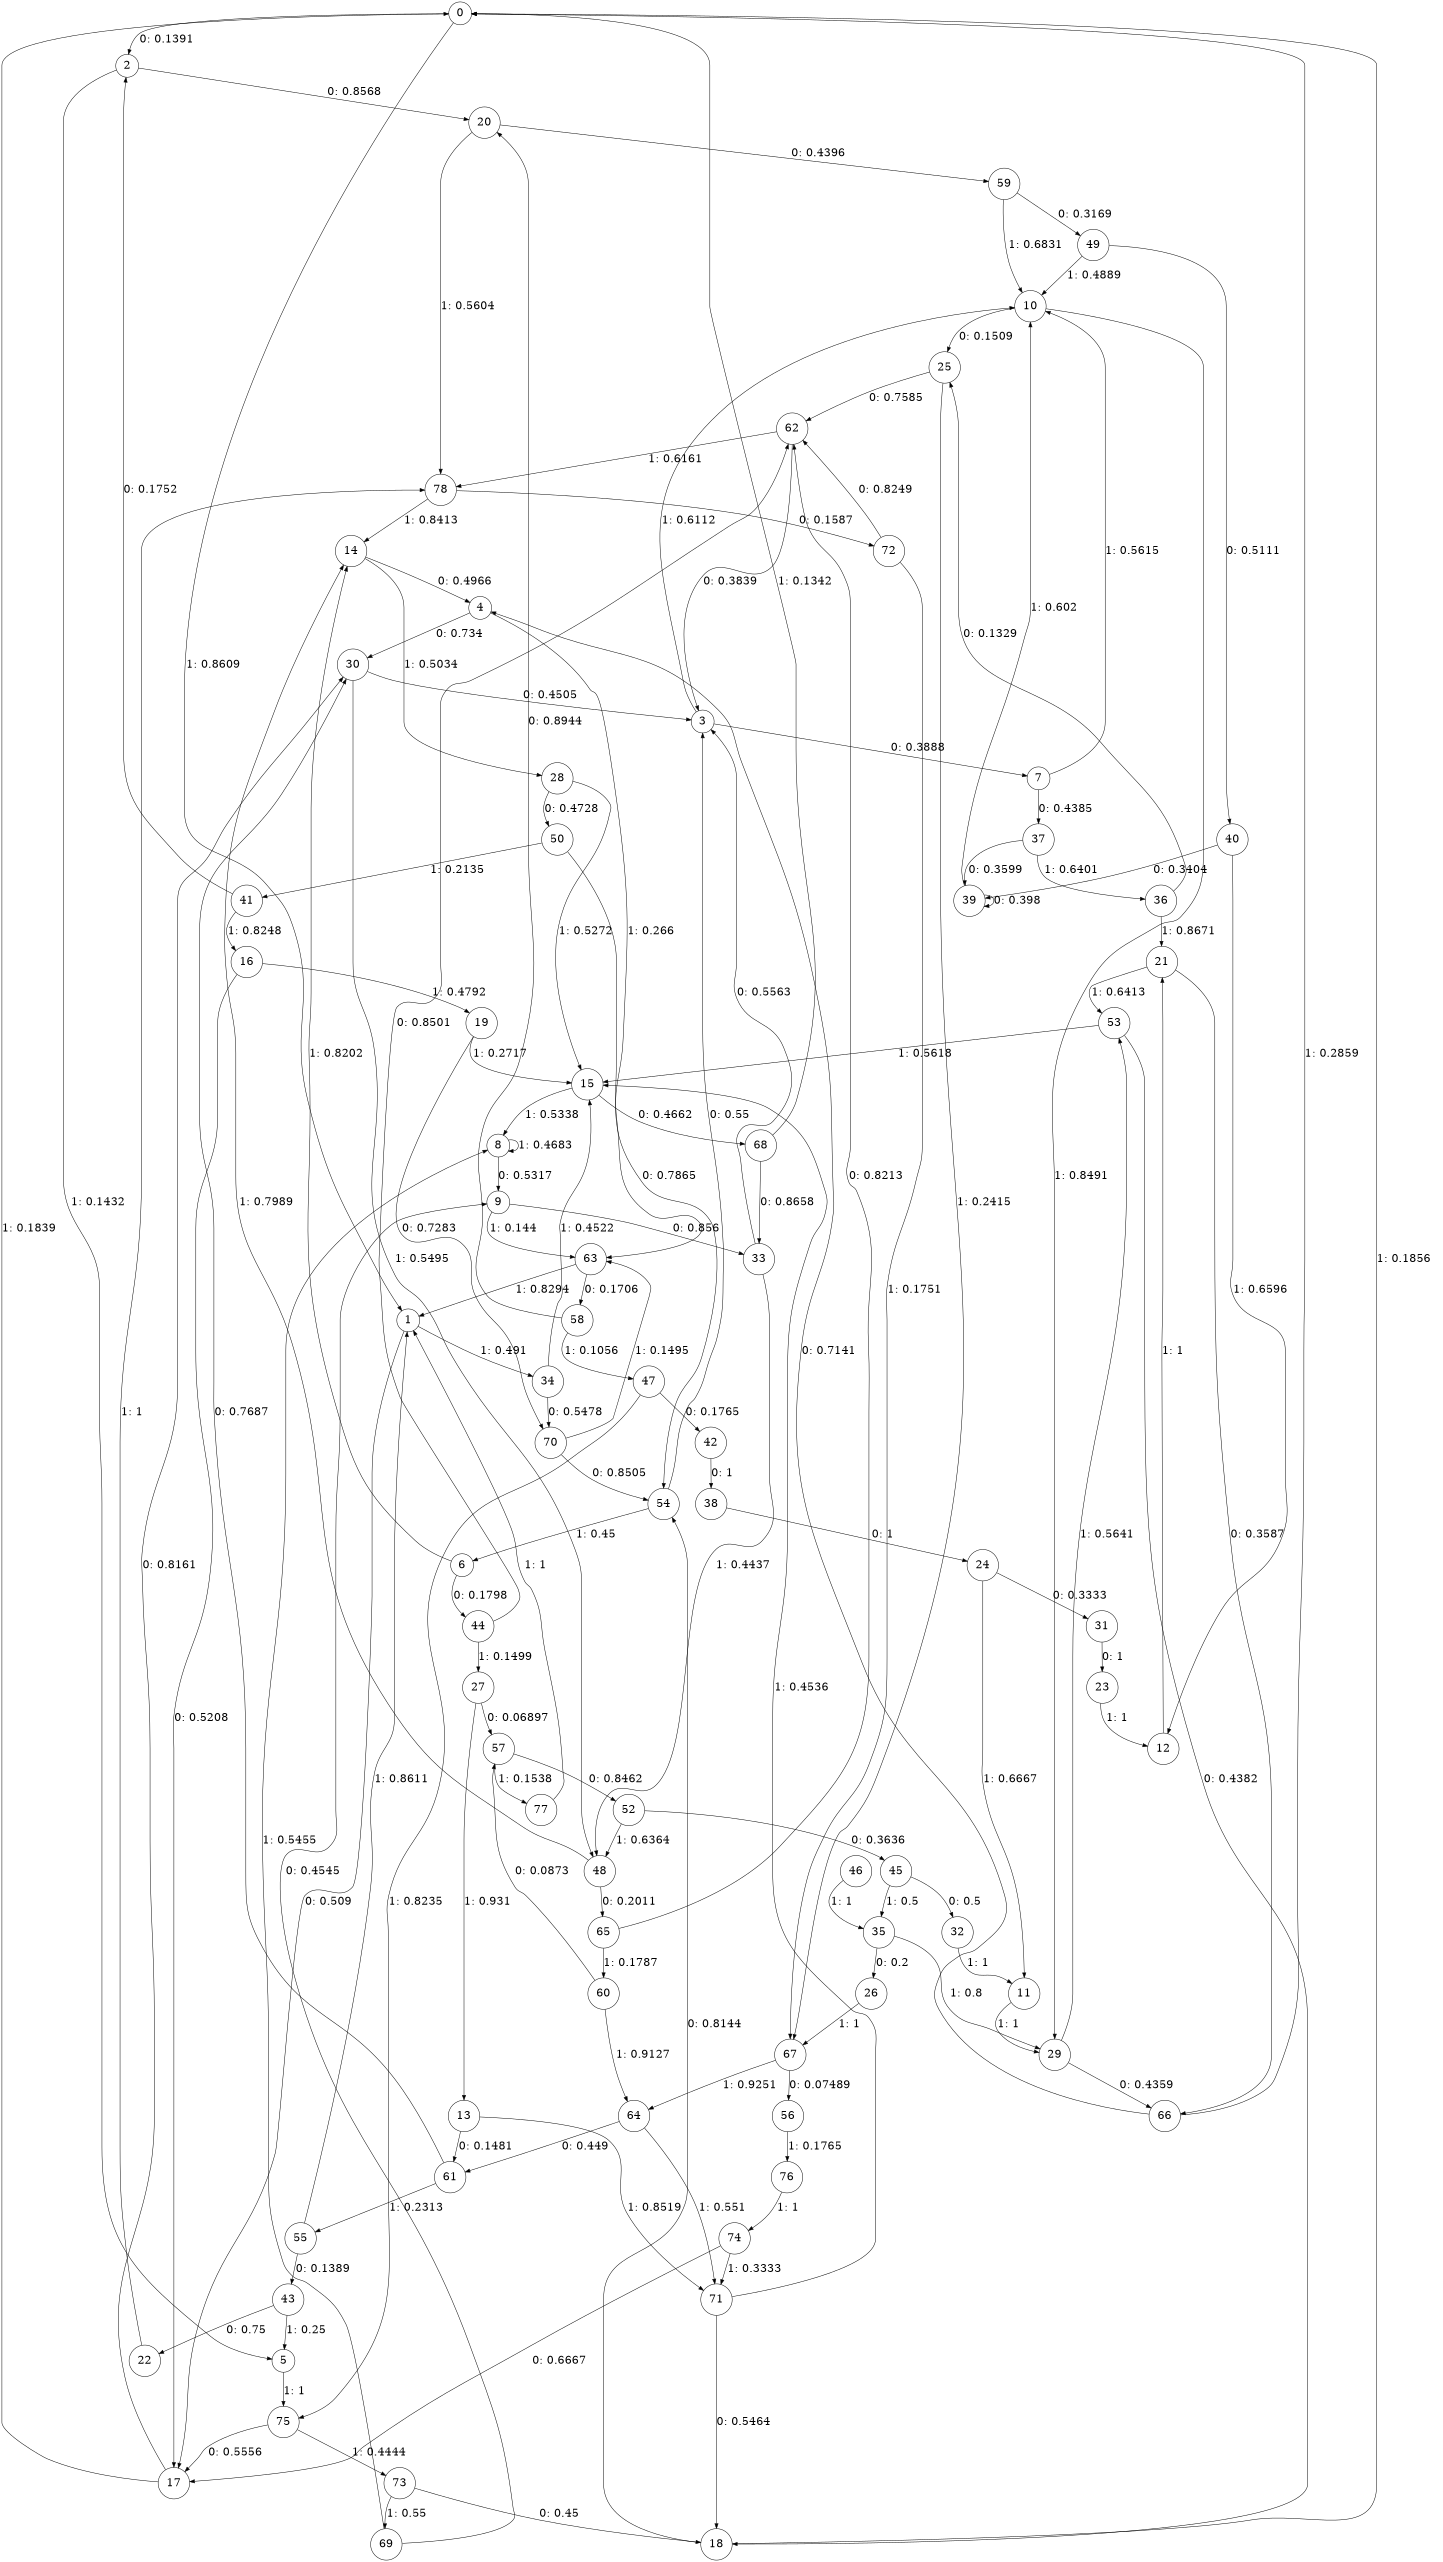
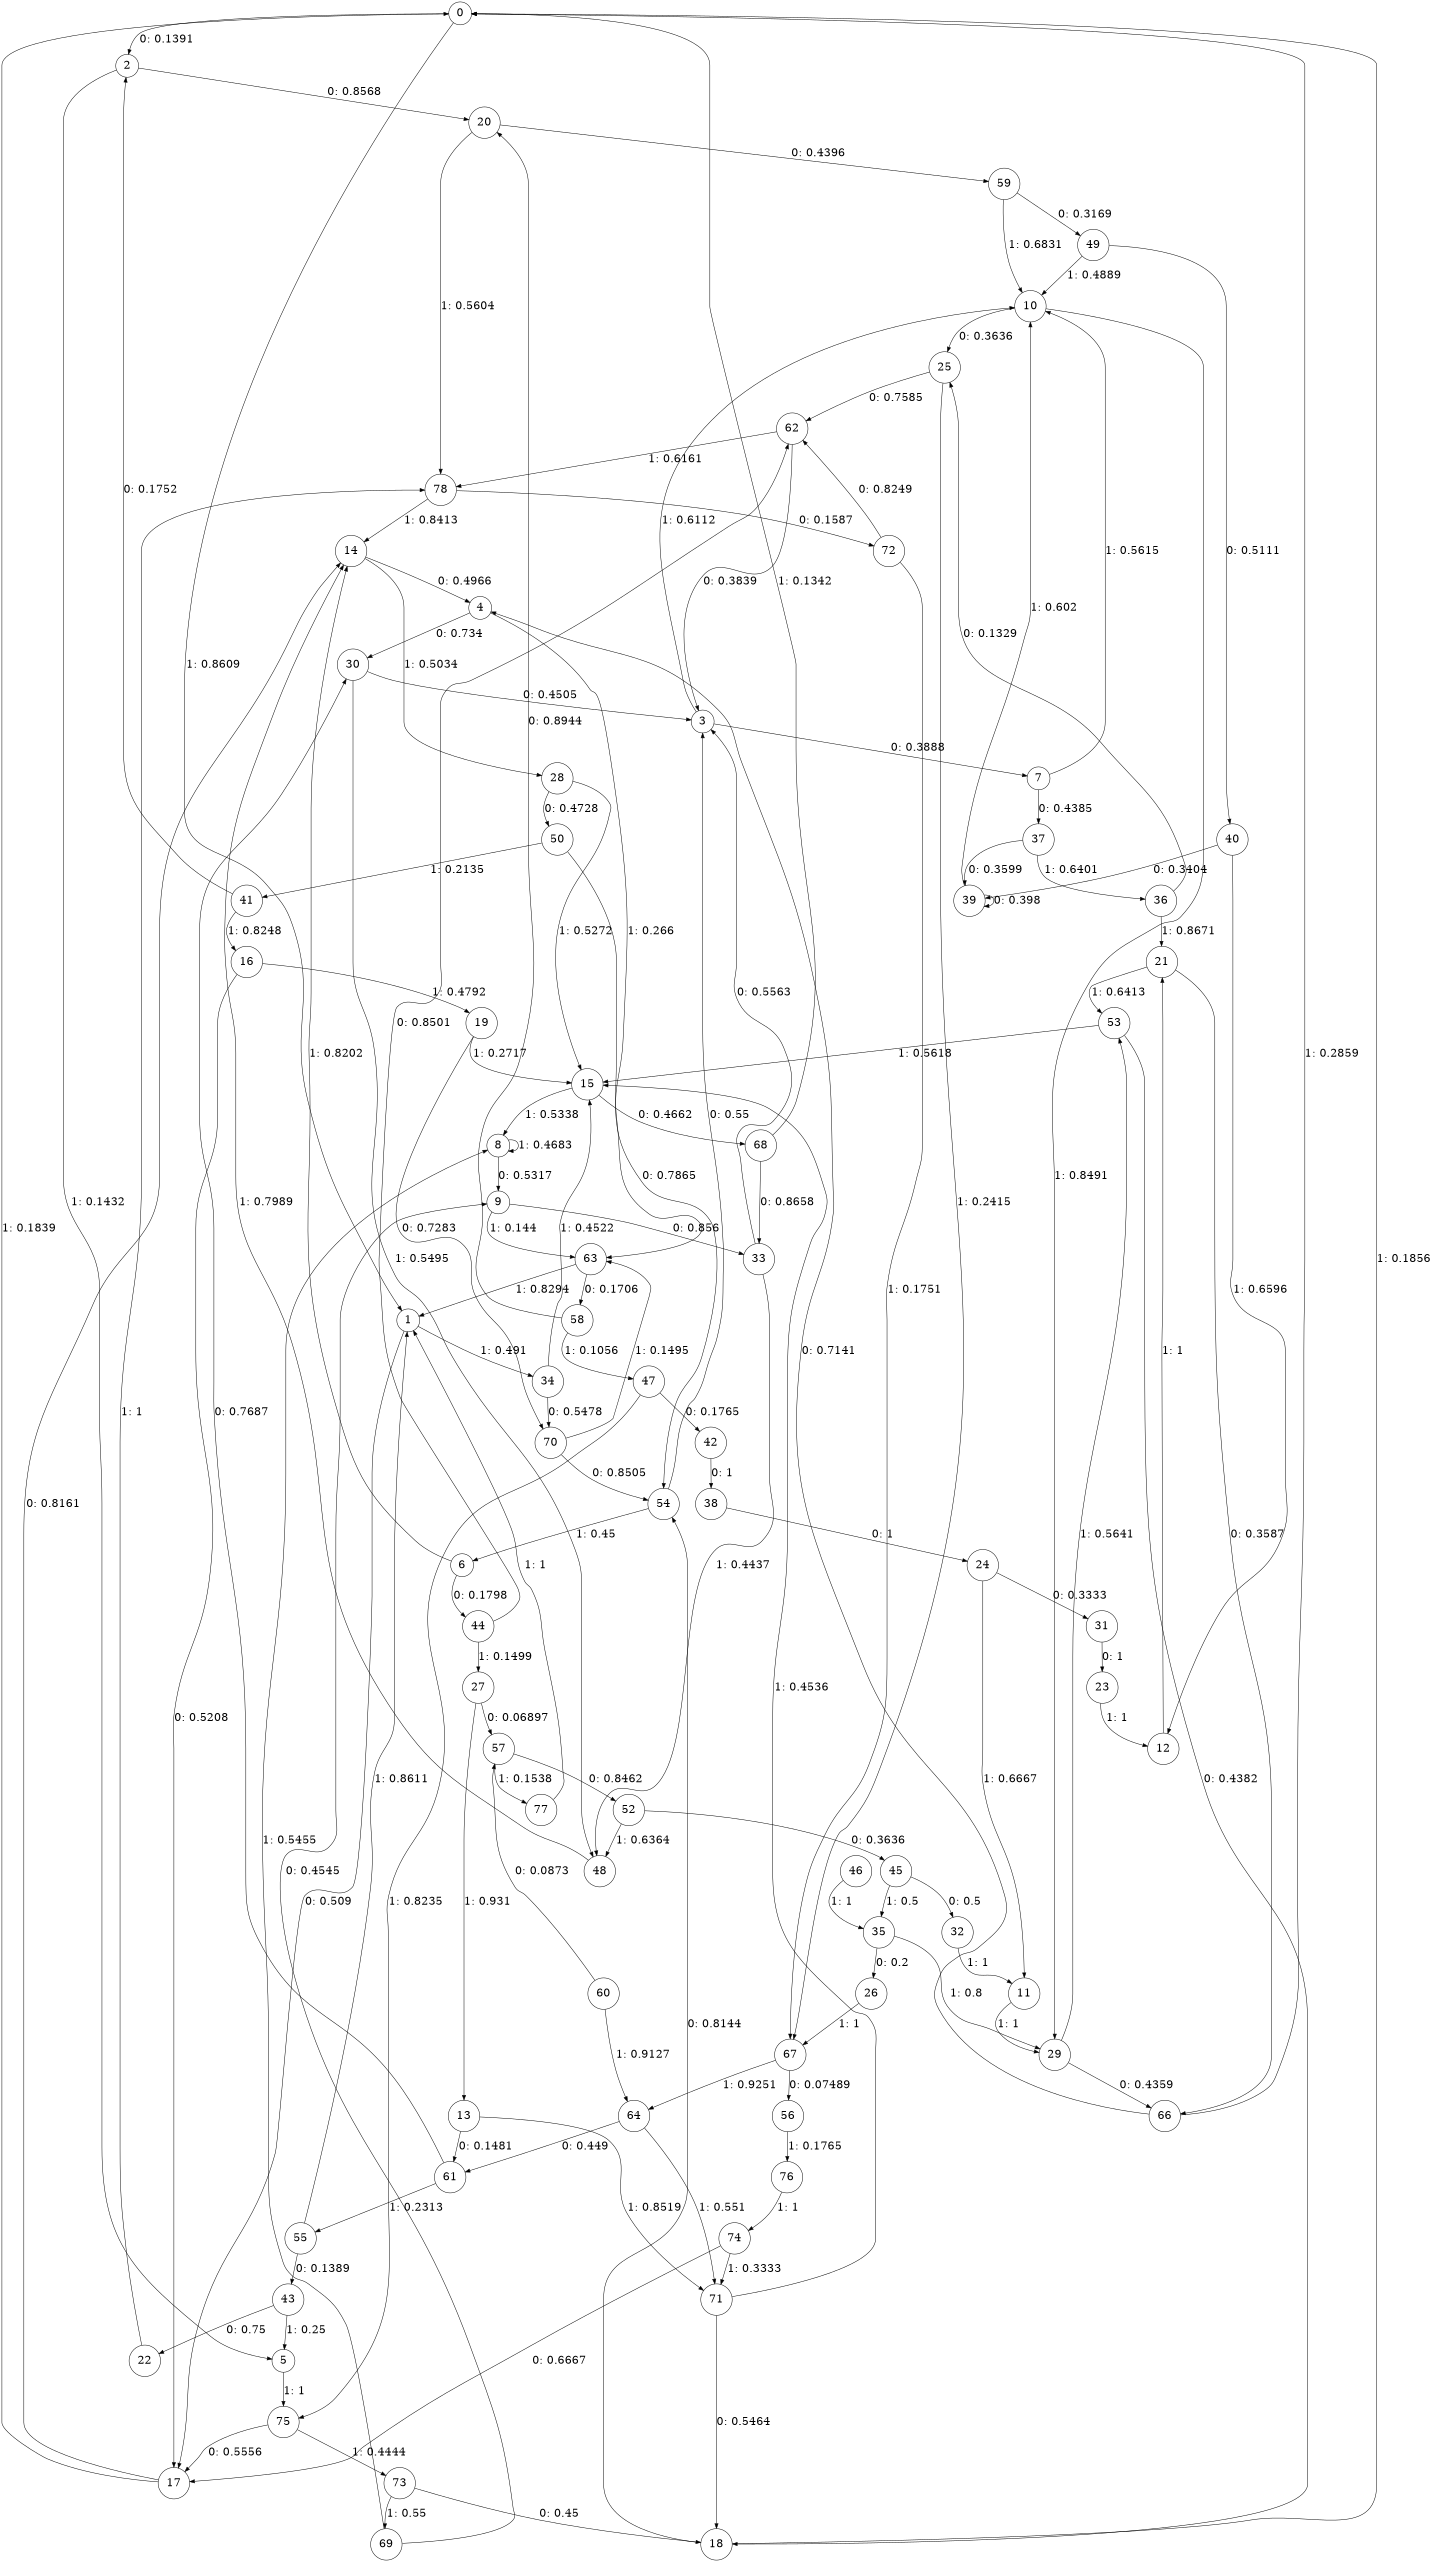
edge "10" -> "25": label "0: 0.1509   " -> "0: 0.3636   "
edge "17" -> "30": now "17" -> "14"
node "65": removed
